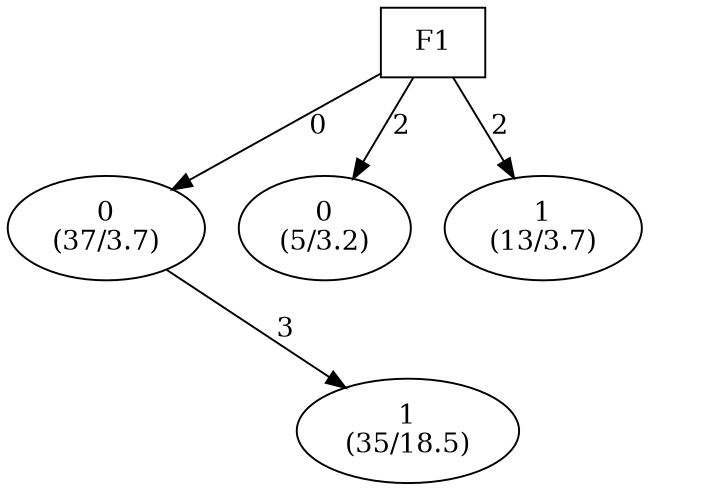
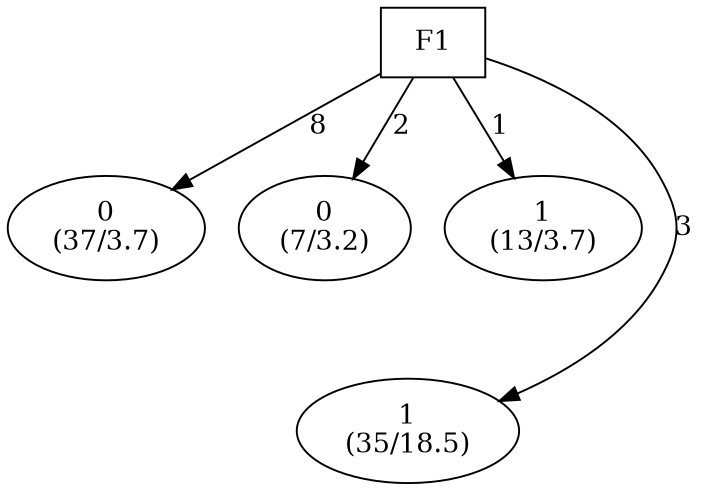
edge "F1" -> "0 (37/3.7)": label "0" -> "8"
edge "F1" -> "1 (13/3.7)": label "2" -> "1"
node "0 (5/3.2)": label "0 (5/3.2)" -> "0 (7/3.2)"
edge "0 (37/3.7)" -> "1 (35/18.5)": now "F1" -> "1 (35/18.5)"
